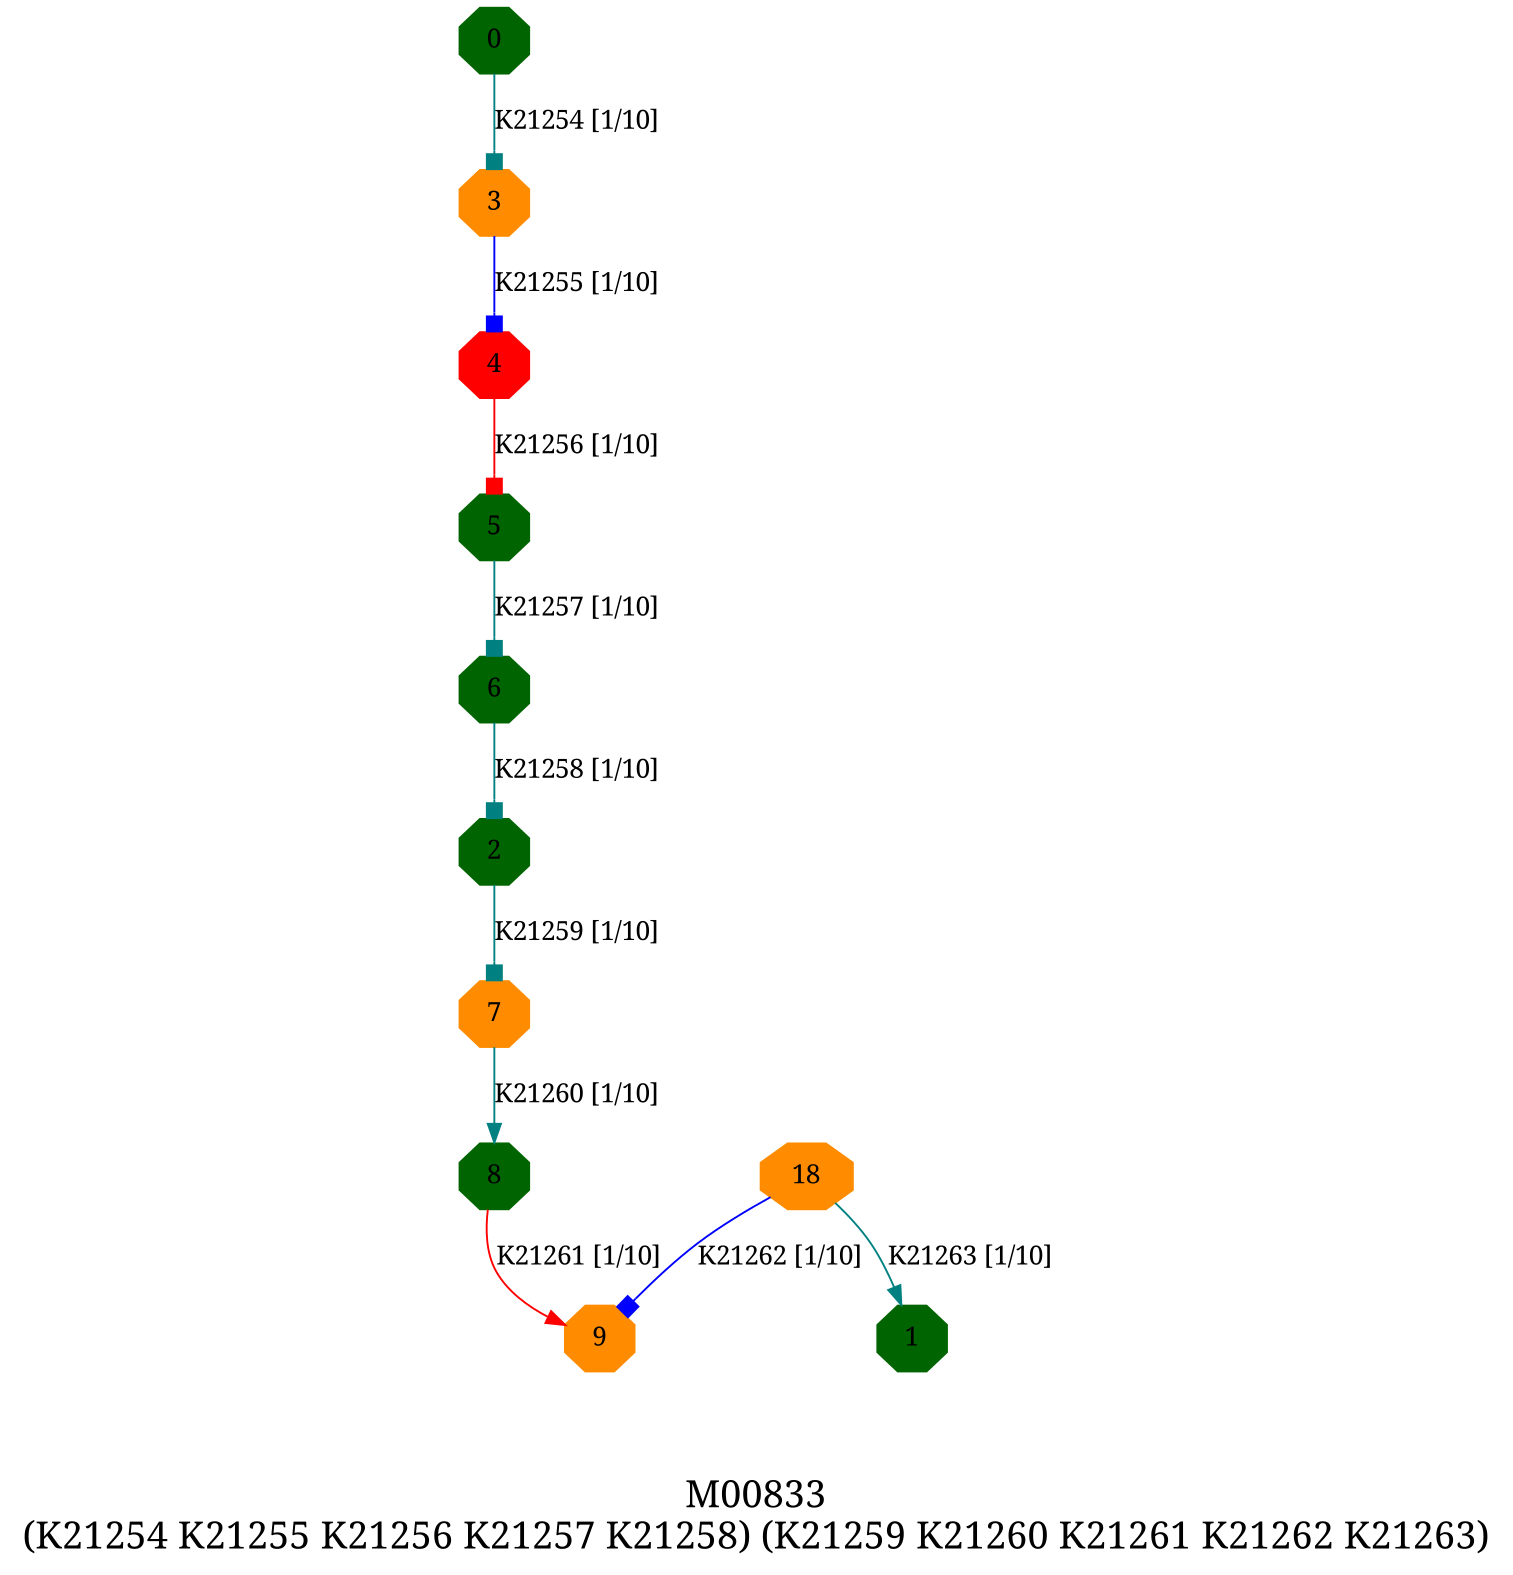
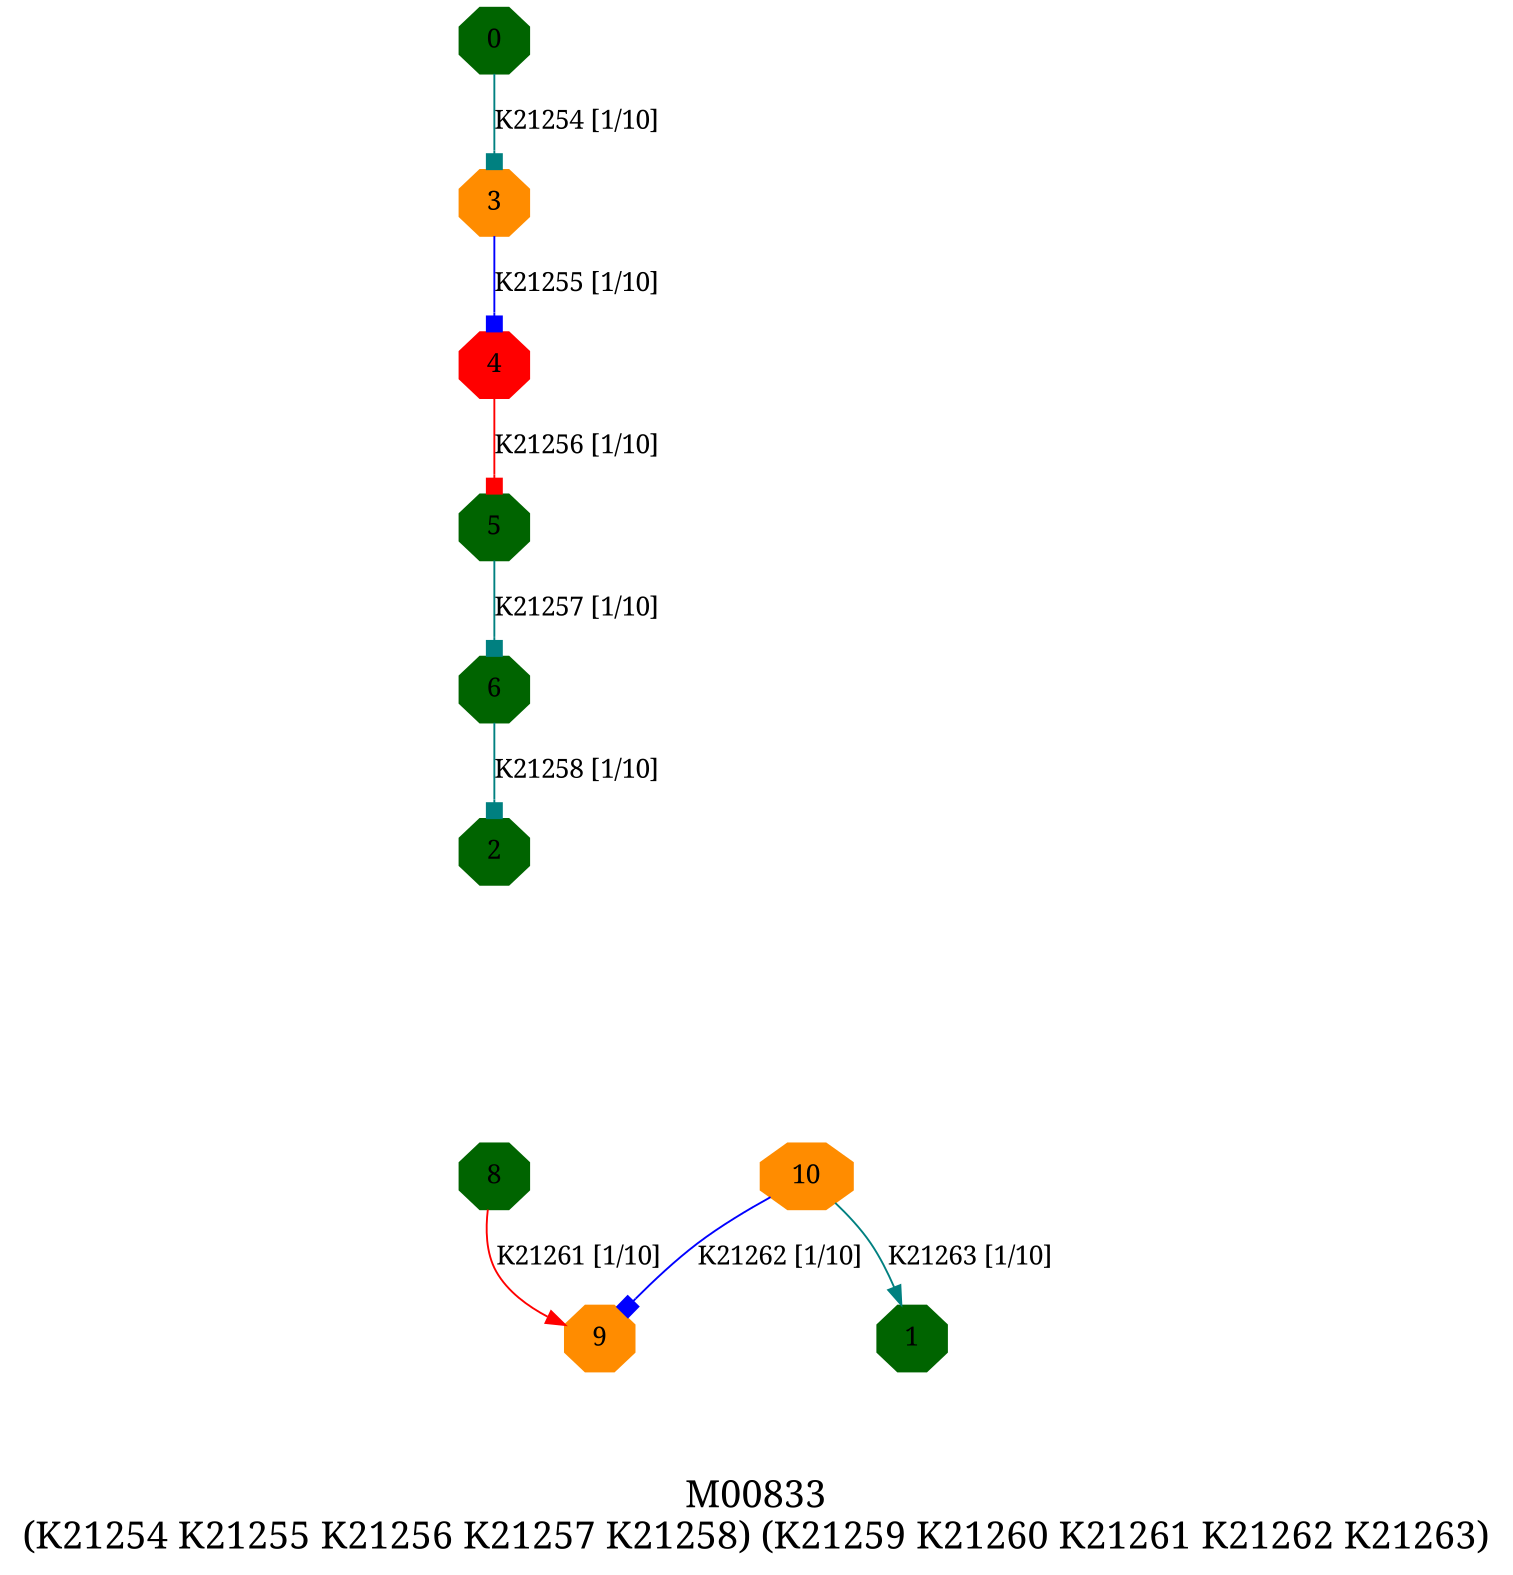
node "7": removed
node "18": label "18" -> "10"
